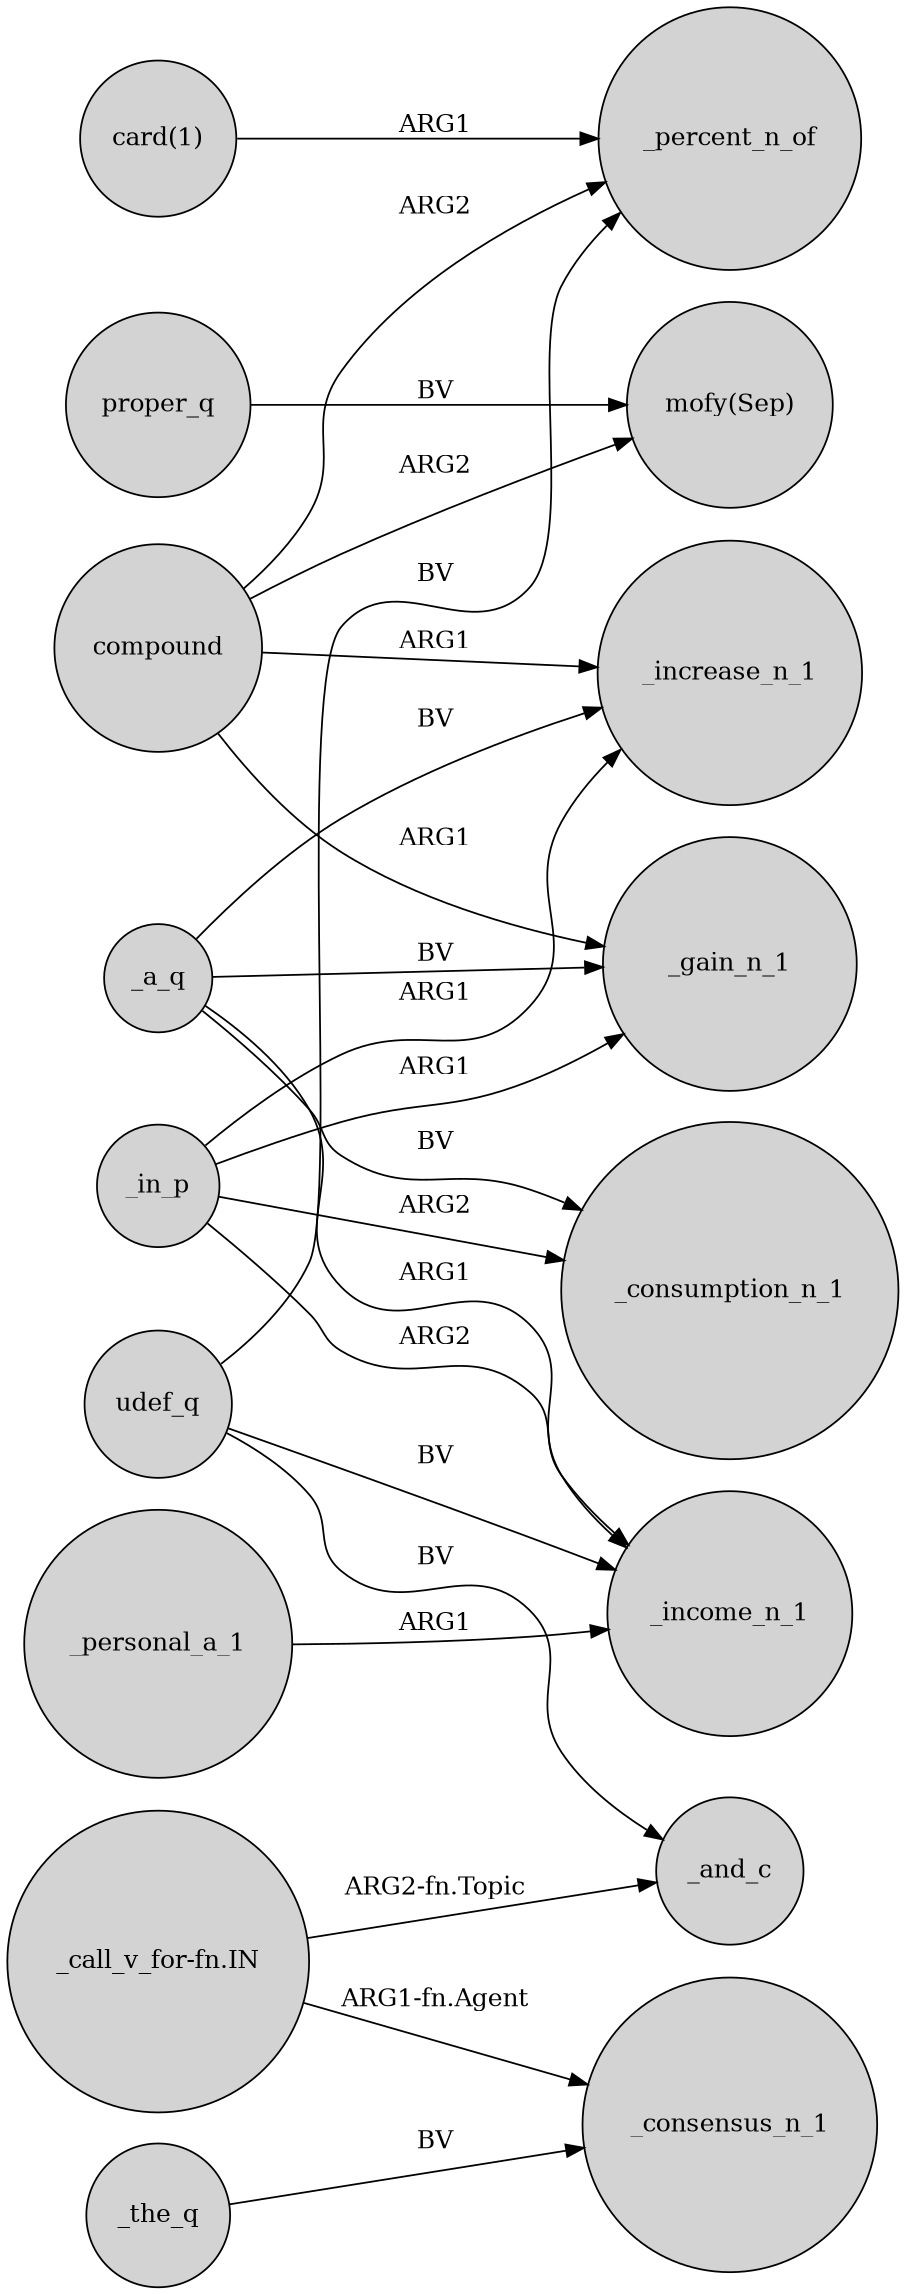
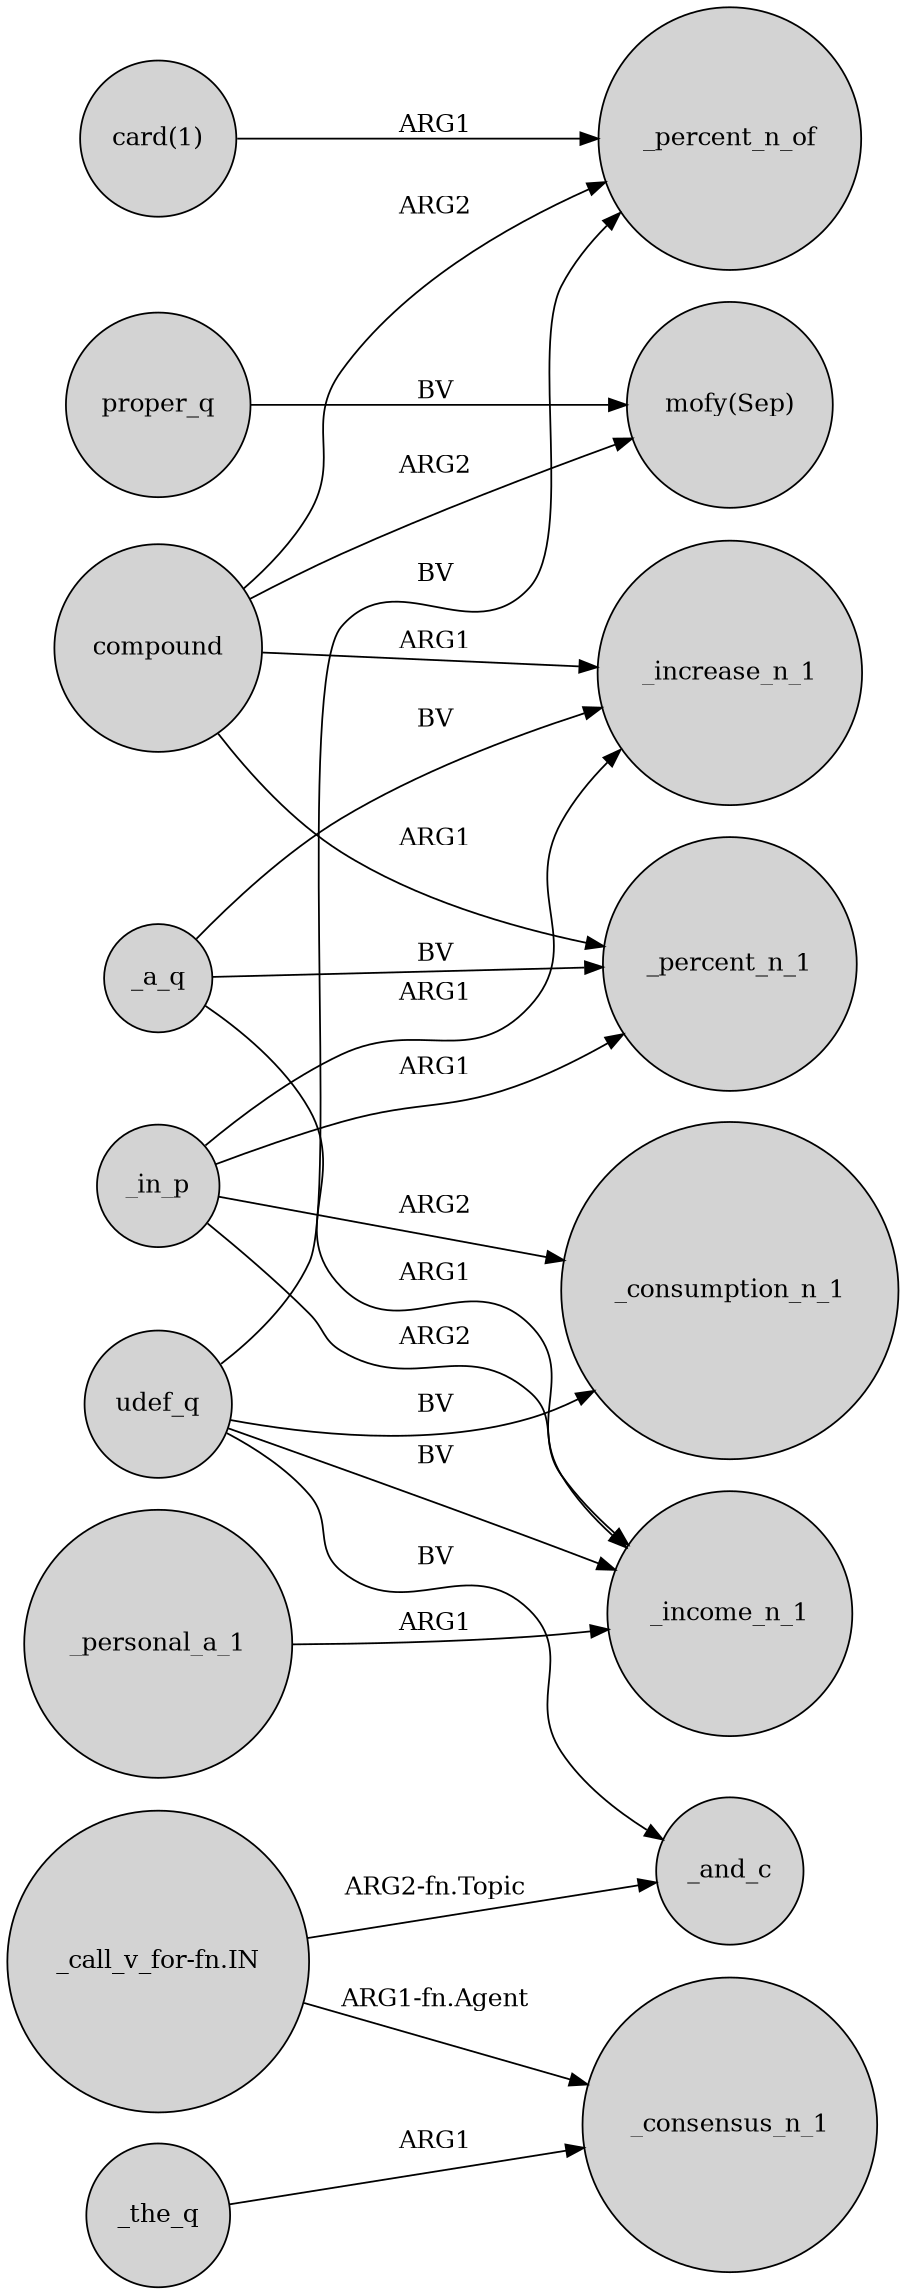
node "_gain_n_1": label "_gain_n_1" -> "_percent_n_1"
edge "_a_q" -> "_consumption_n_1": now "udef_q" -> "_consumption_n_1"
edge "_the_q" -> "_consensus_n_1": label "BV" -> "ARG1"
